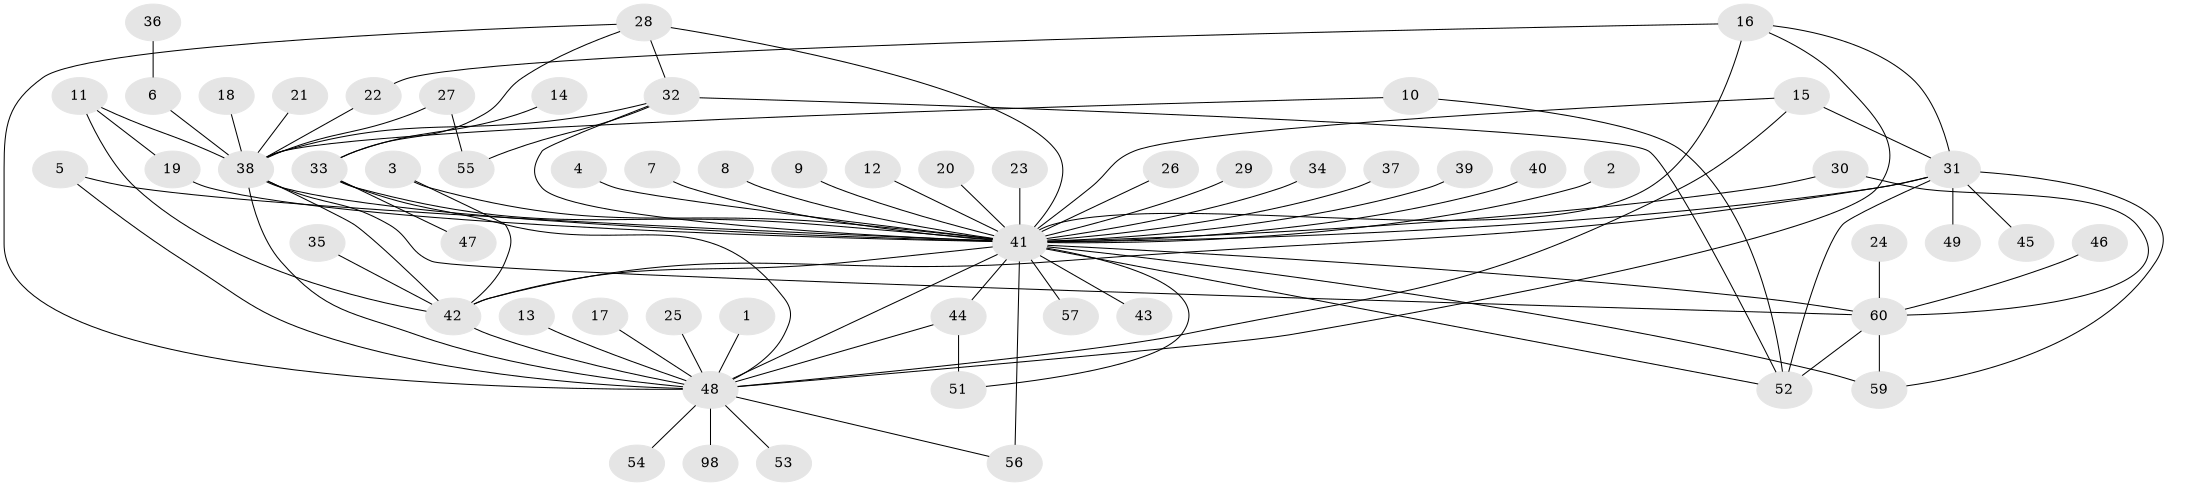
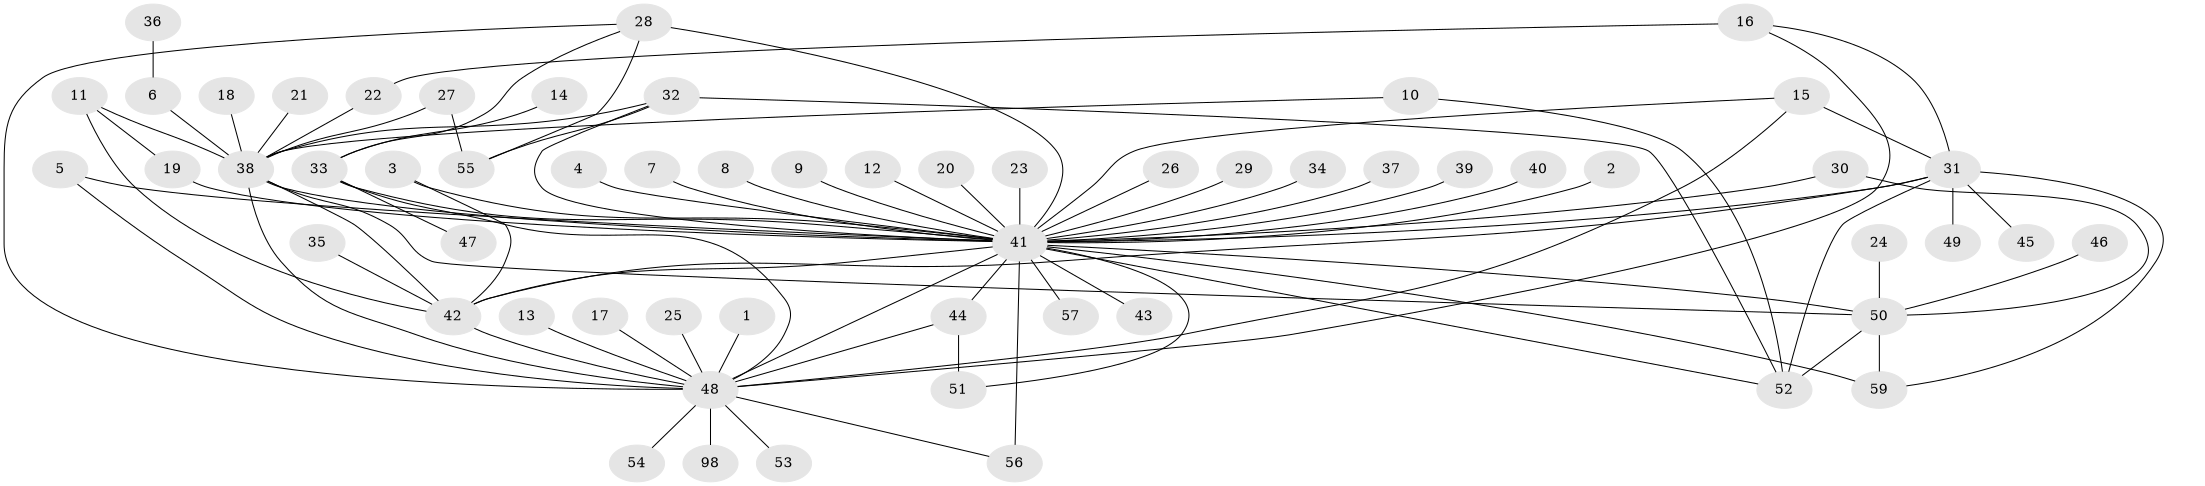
edge "28" -- "32": now "28" -- "55"
edge "16" -- "41": removed
node "60": label "60" -> "50"
